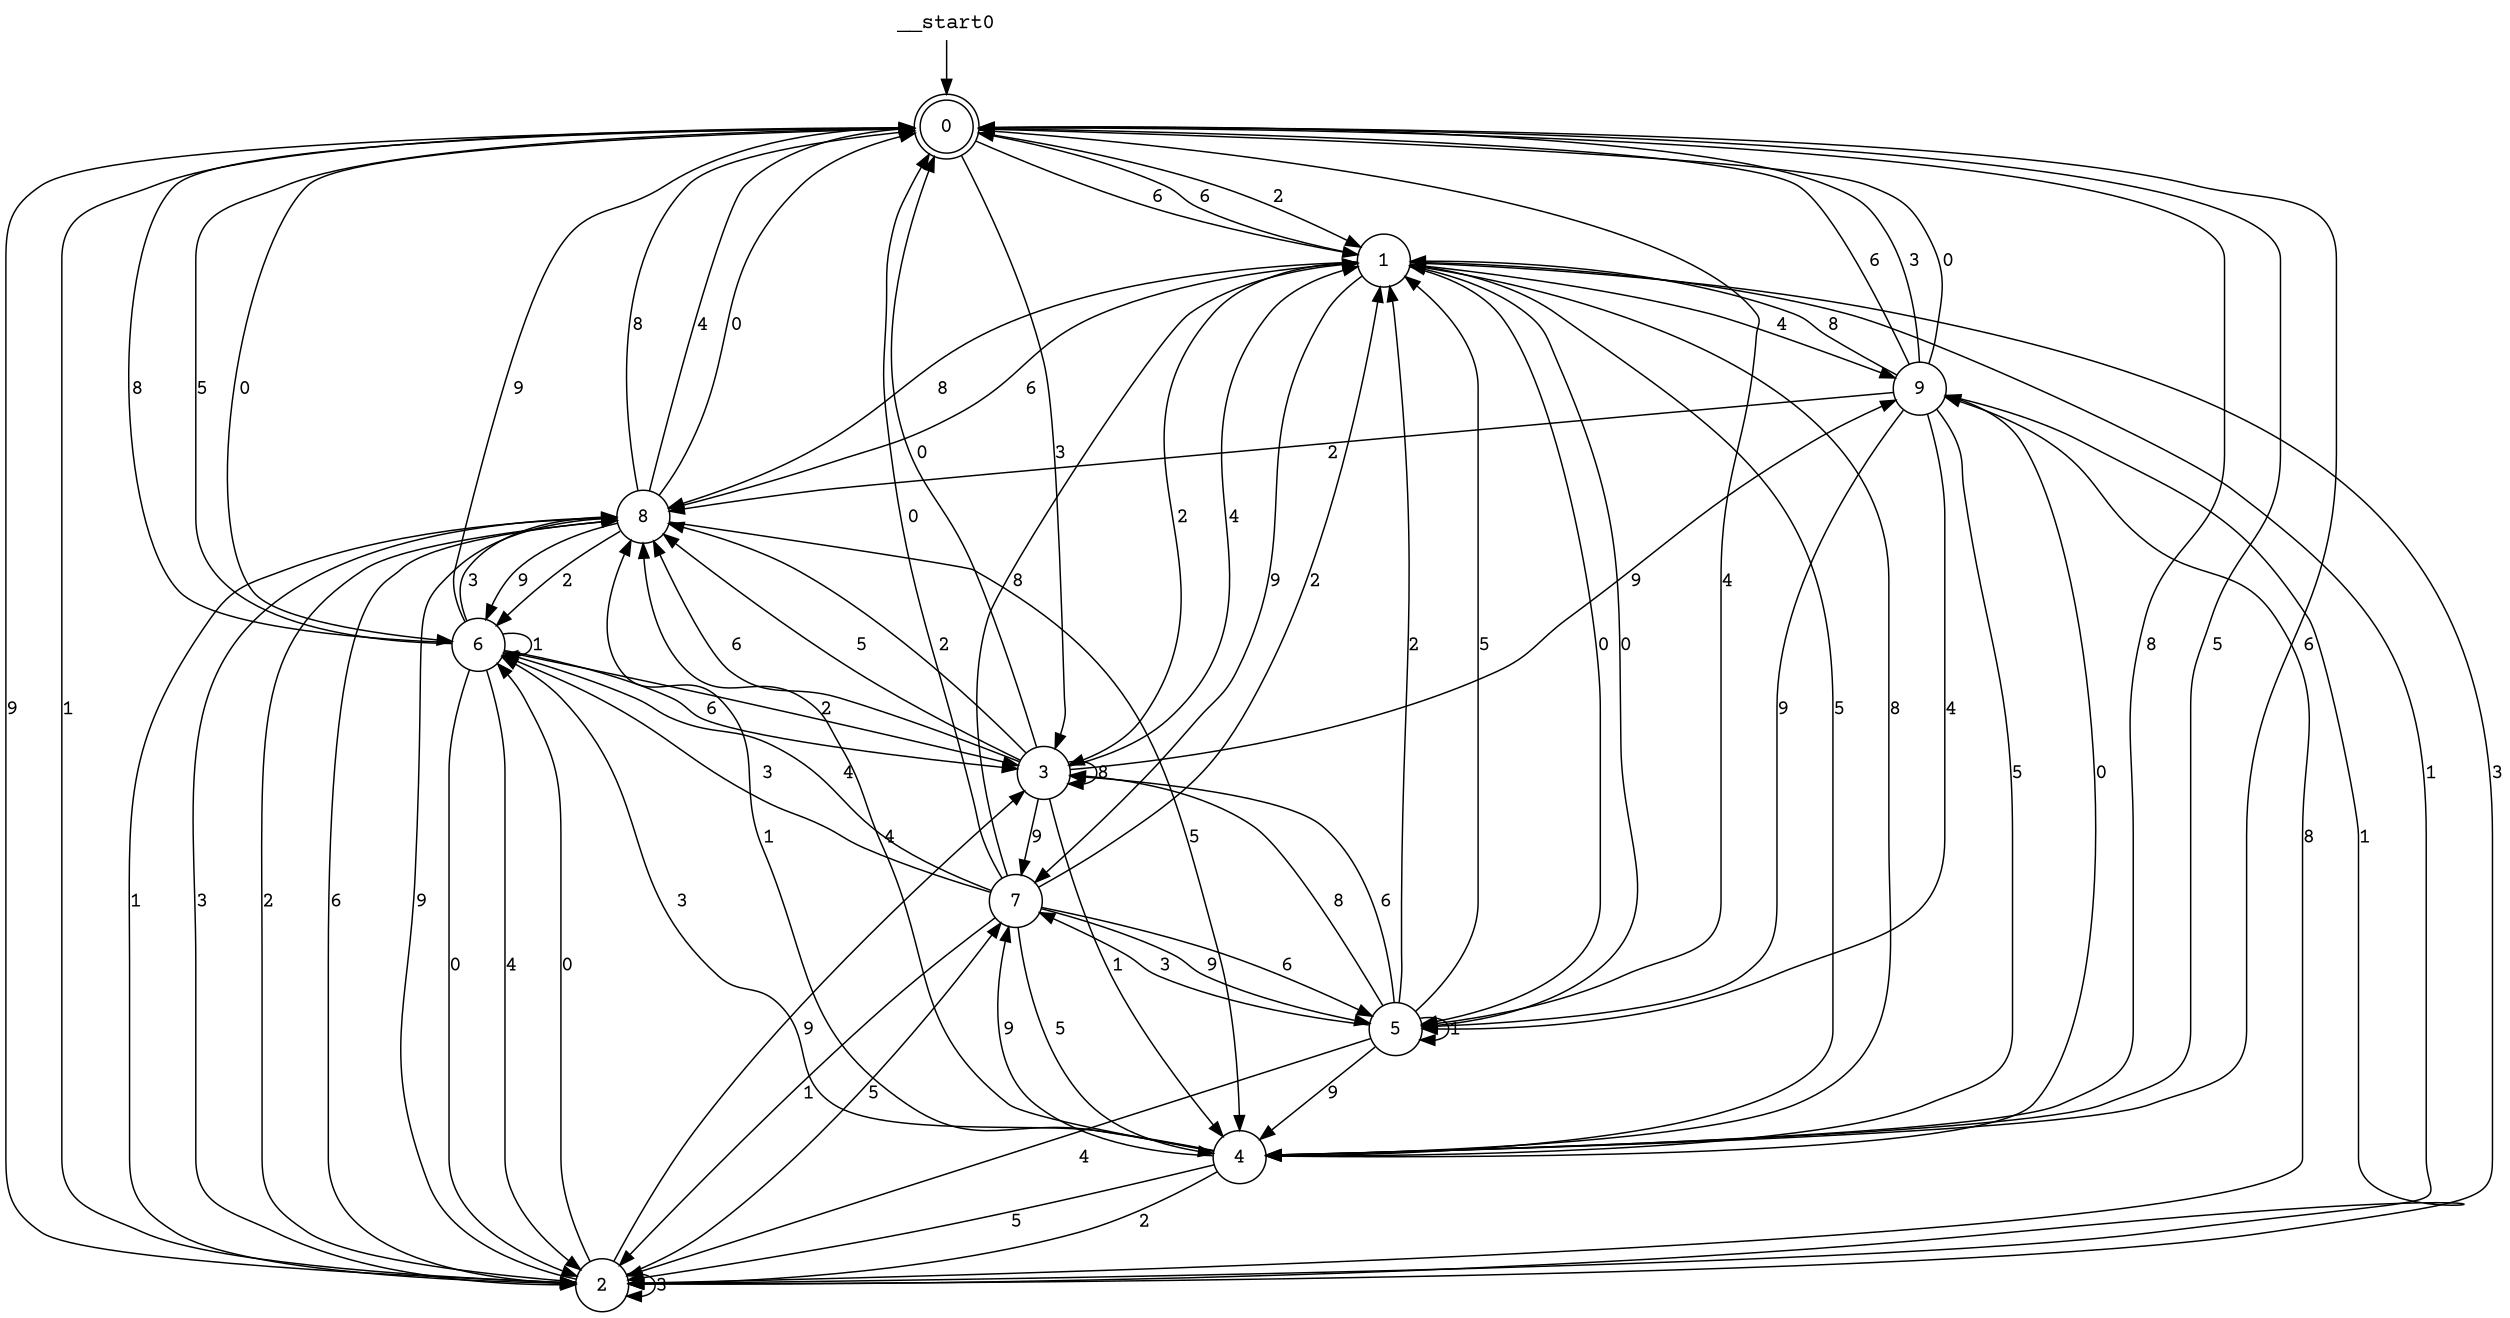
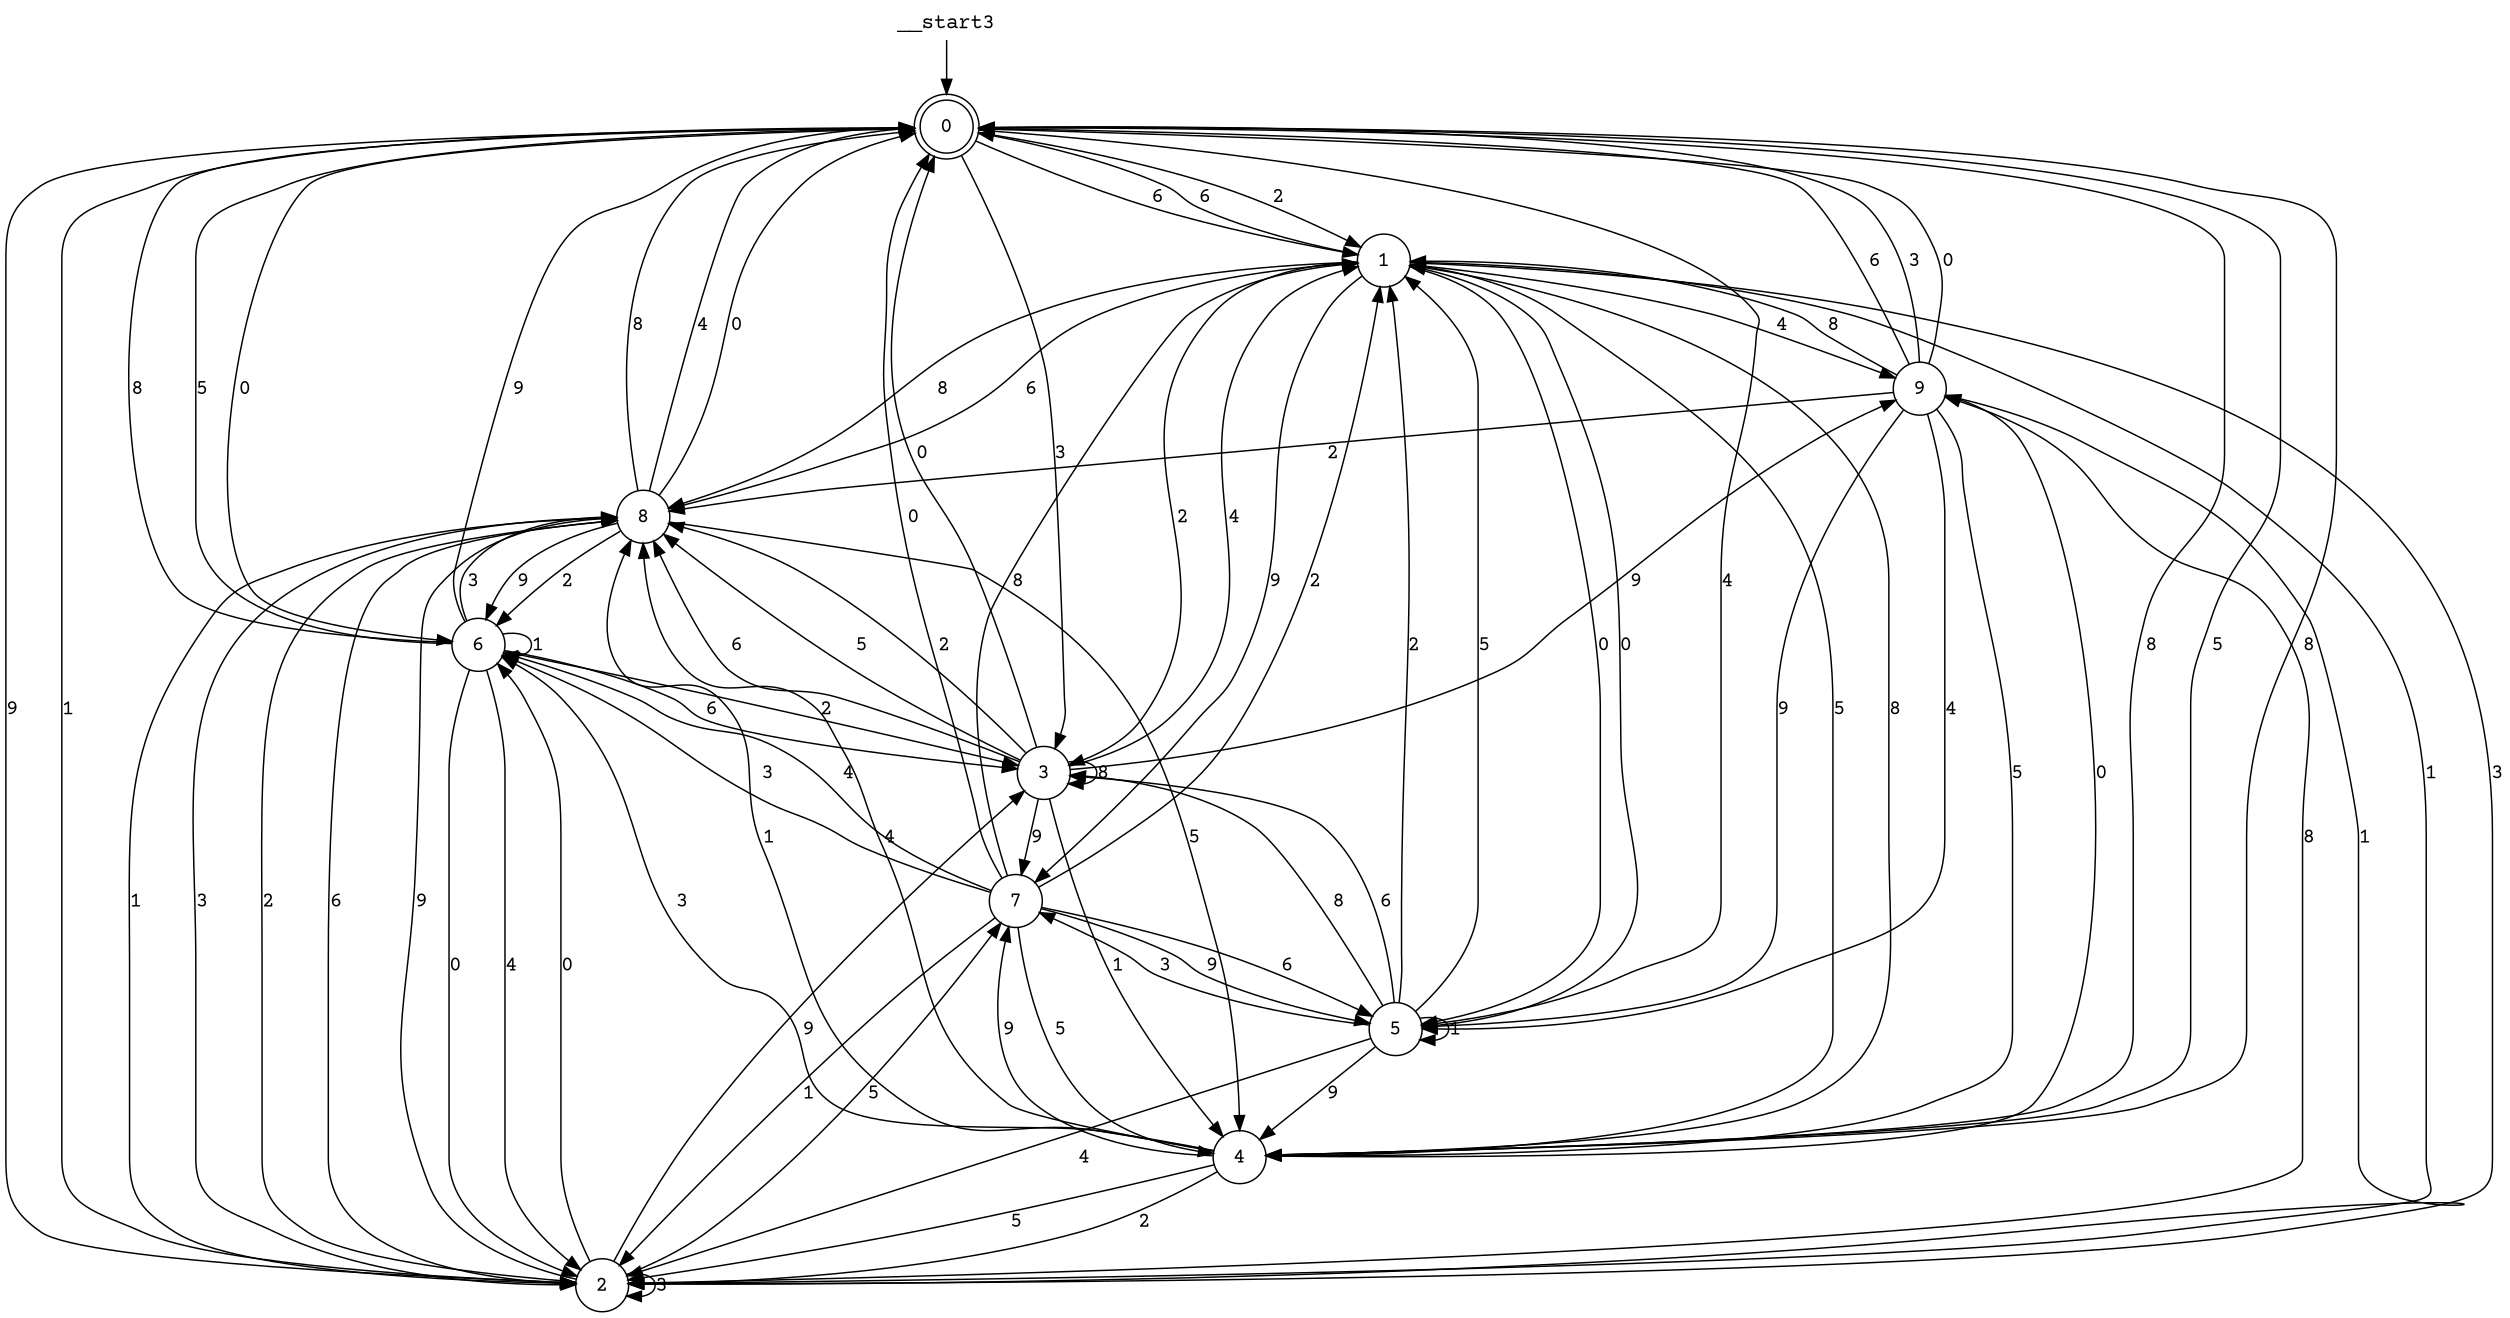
node "__start0": label "__start0" -> "__start3"
edge "4" -> "0": label "6" -> "8"
